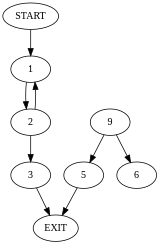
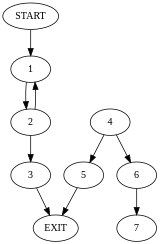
node "9": label "9" -> "4"
node "7": added
